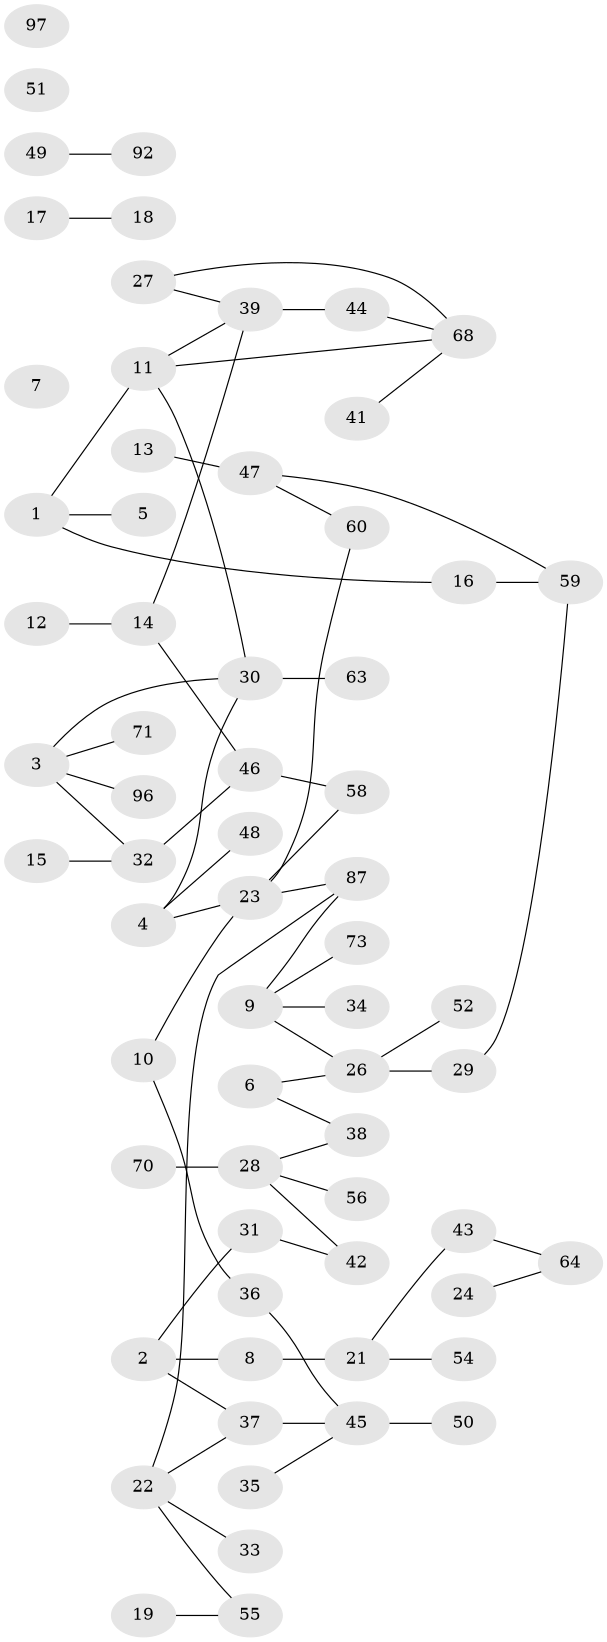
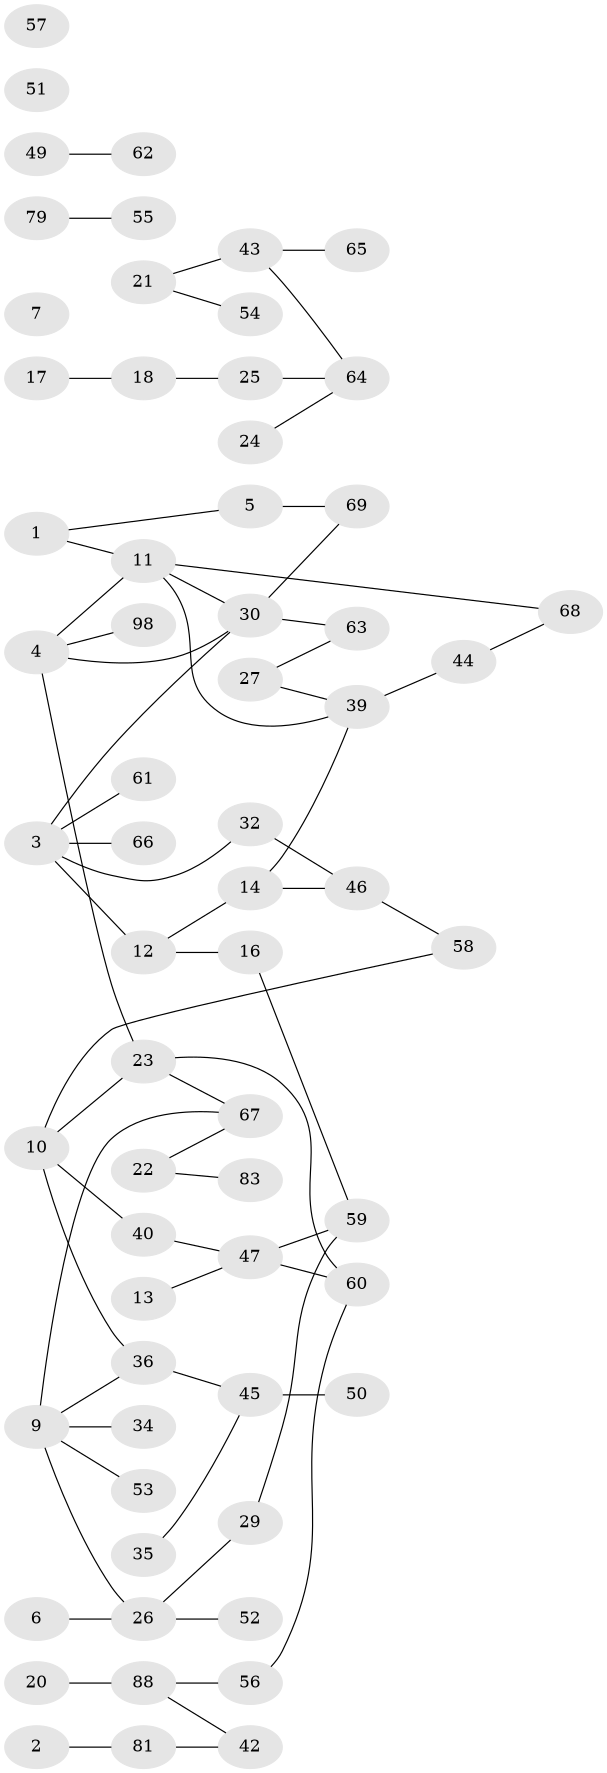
node "97": label "97" -> "57"
node "92": label "92" -> "62"
node "65": added
edge "27" -- "68": now "27" -- "63"
node "25": added
node "41": removed
node "69": added
edge "1" -- "16": now "12" -- "16"
edge "11" -- "4": added
node "71": label "71" -> "61"
node "96": label "96" -> "66"
node "48": label "48" -> "98"
edge "58" -- "23": now "58" -- "10"
node "15": removed
node "87": label "87" -> "67"
edge "3" -- "12": added
node "73": label "73" -> "53"
node "38": removed
node "70": label "70" -> "20"
node "28": label "28" -> "88"
node "31": label "31" -> "81"
node "40": added
node "8": removed
edge "36" -- "9": added
node "37": removed
edge "60" -- "56": added
node "33": label "33" -> "83"
edge "22" -- "55": removed
node "19": label "19" -> "79"
